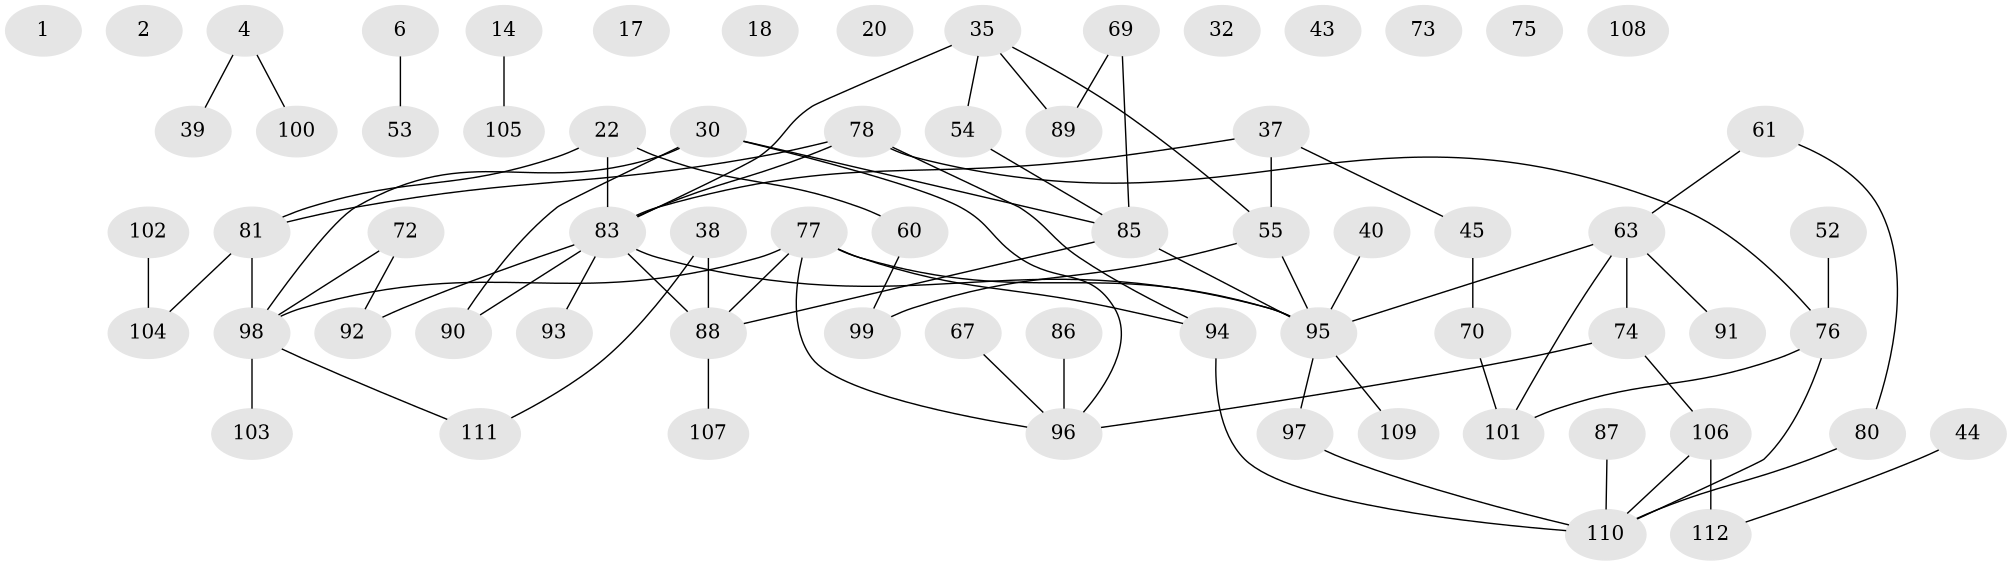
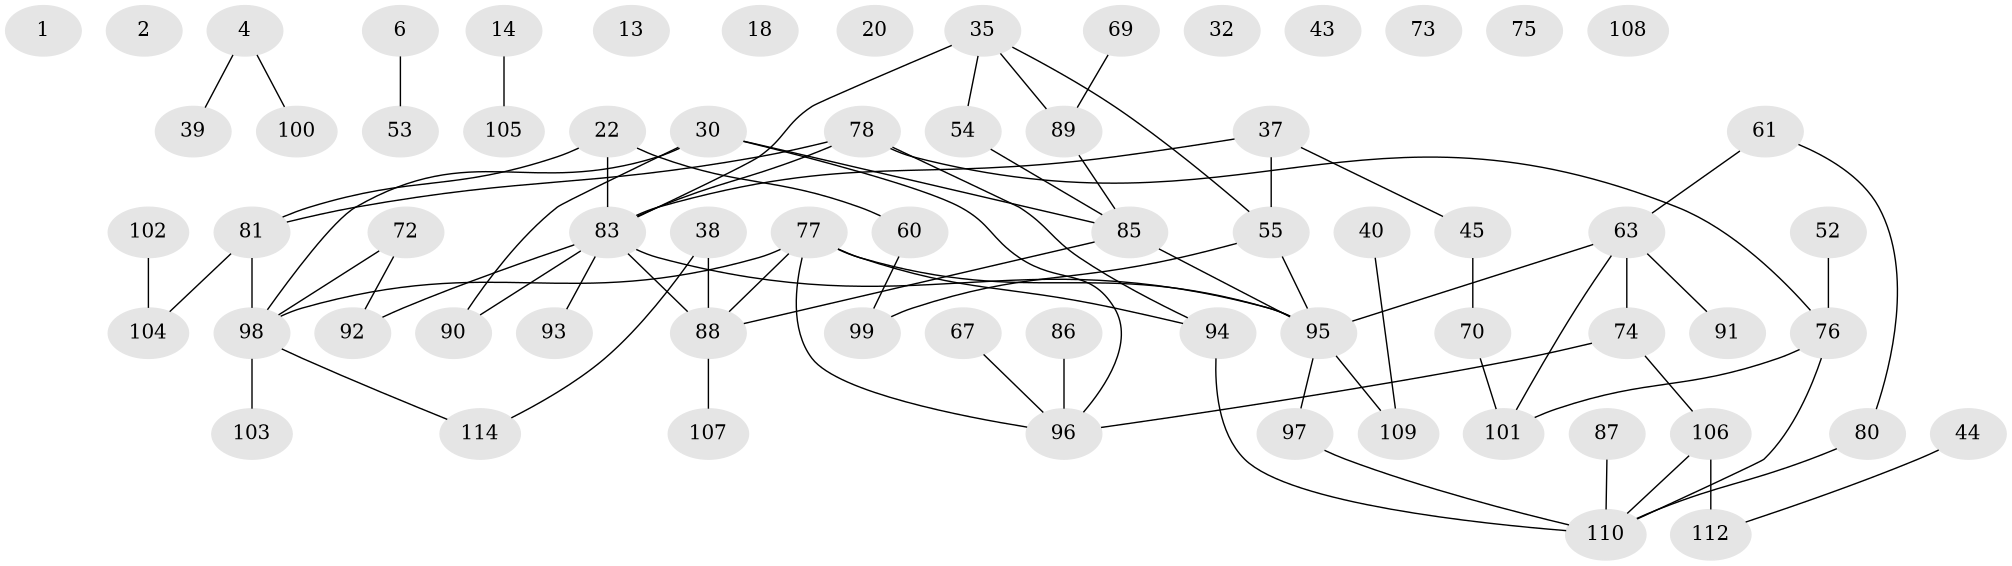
node "17": label "17" -> "13"
edge "69" -- "85": now "89" -- "85"
edge "40" -- "95": now "40" -- "109"
node "111": label "111" -> "114"
